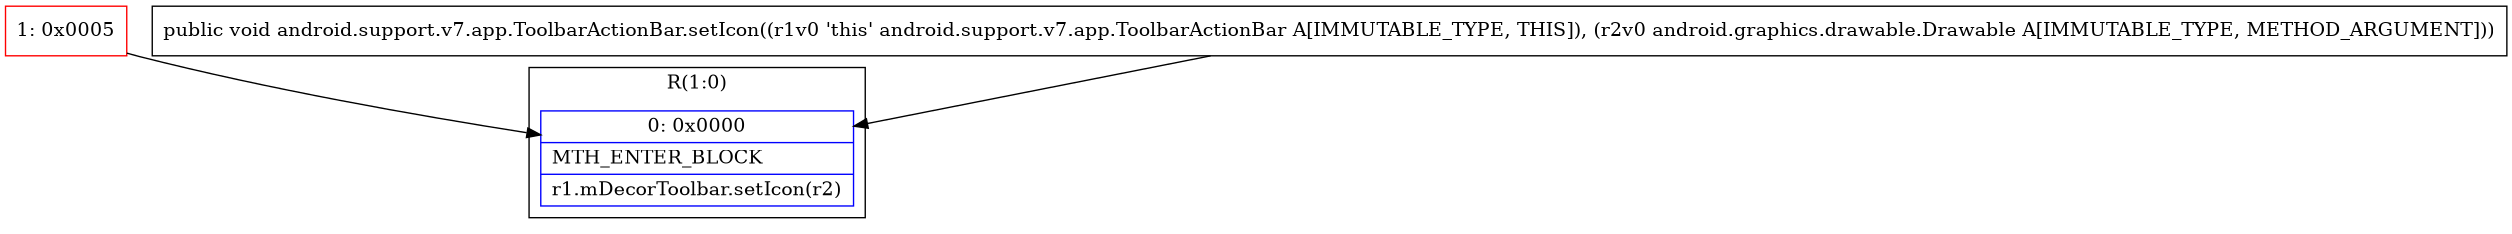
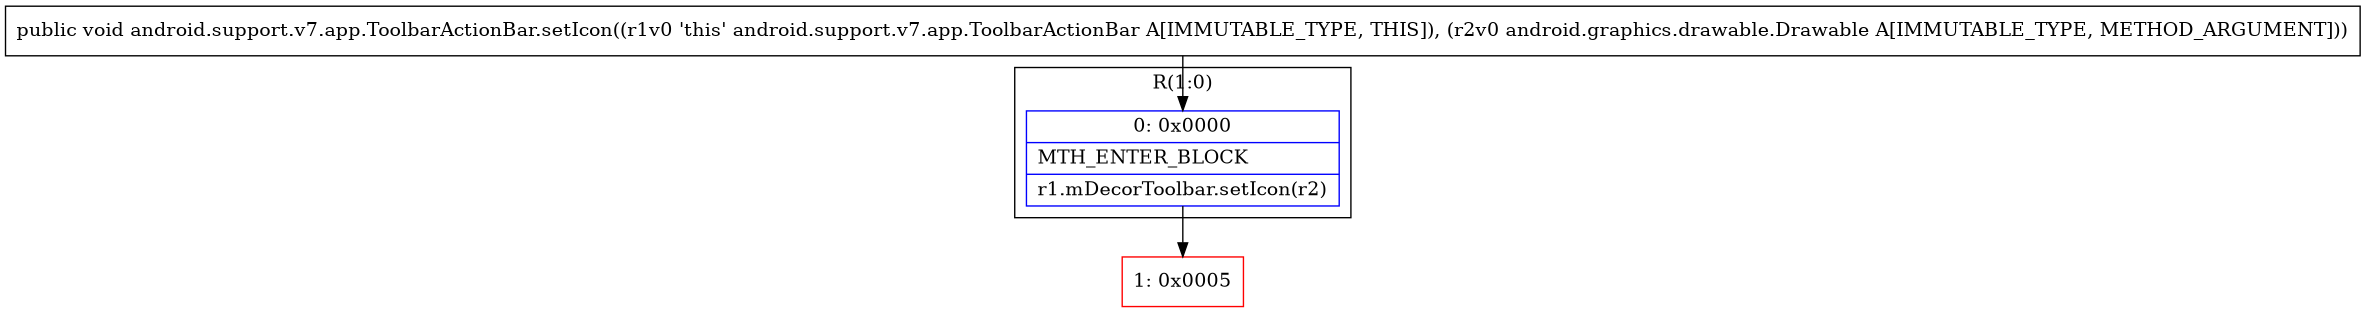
edge "1: 0x0005" -> "0: 0x0000": reversed
